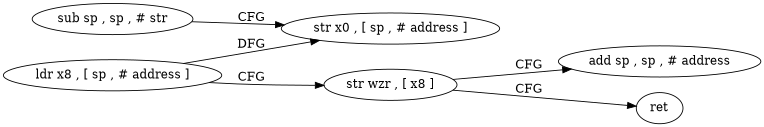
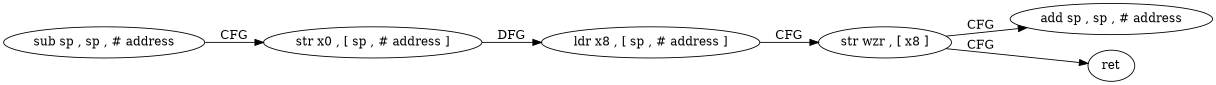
node "sub sp , sp , # str": label "sub sp , sp , # str" -> "sub sp , sp , # address"
edge "ldr x8 , [ sp , # address ]" -> "str x0 , [ sp , # address ]": reversed
